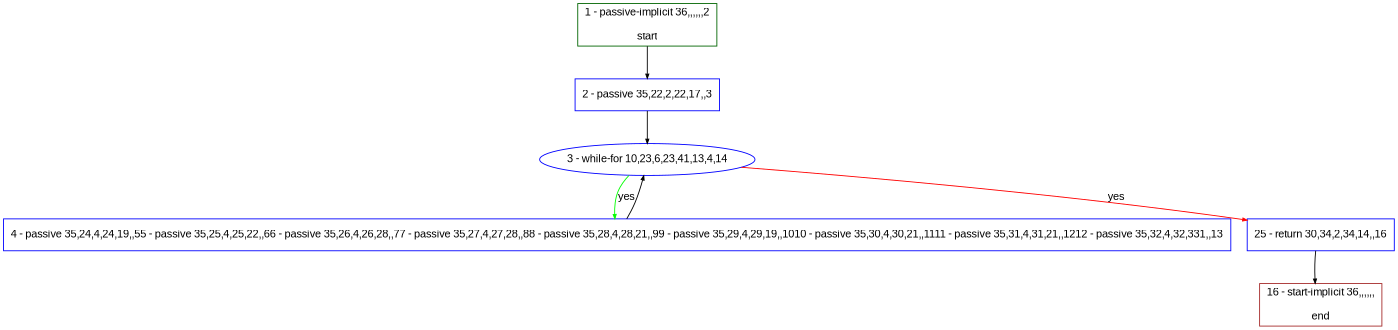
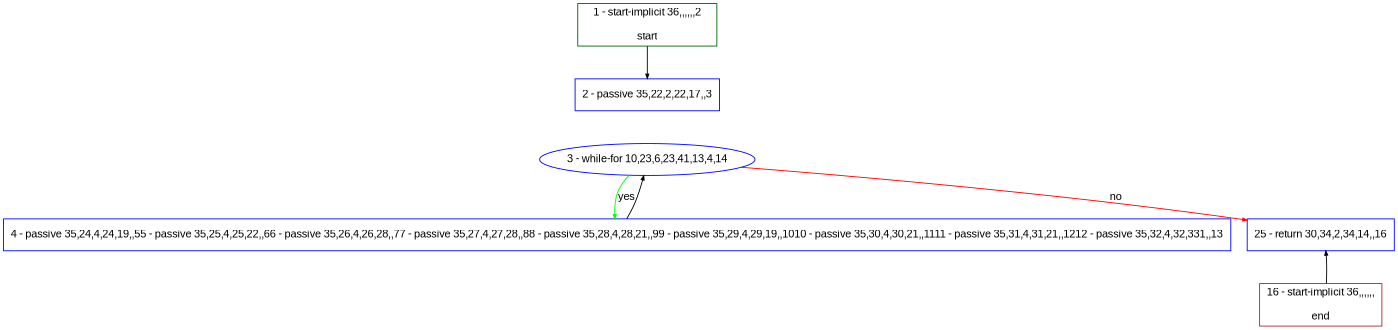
node "1 - passive-implicit 36,,,,,,2 start": label "1 - passive-implicit 36,,,,,,2 start" -> "1 - start-implicit 36,,,,,,2 start"
edge "2 - passive 35,22,2,22,17,,3" -> "3 - while-for 10,23,6,23,41,13,4,14": removed
edge "3 - while-for 10,23,6,23,41,13,4,14" -> "25 - return 30,34,2,34,14,,16": label "yes" -> "no"
edge "25 - return 30,34,2,34,14,,16" -> "16 - start-implicit 36,,,,,, end": reversed
